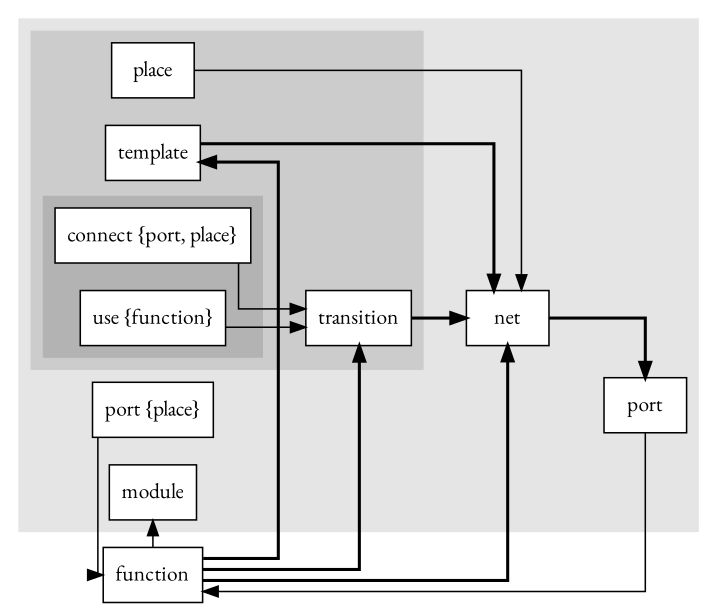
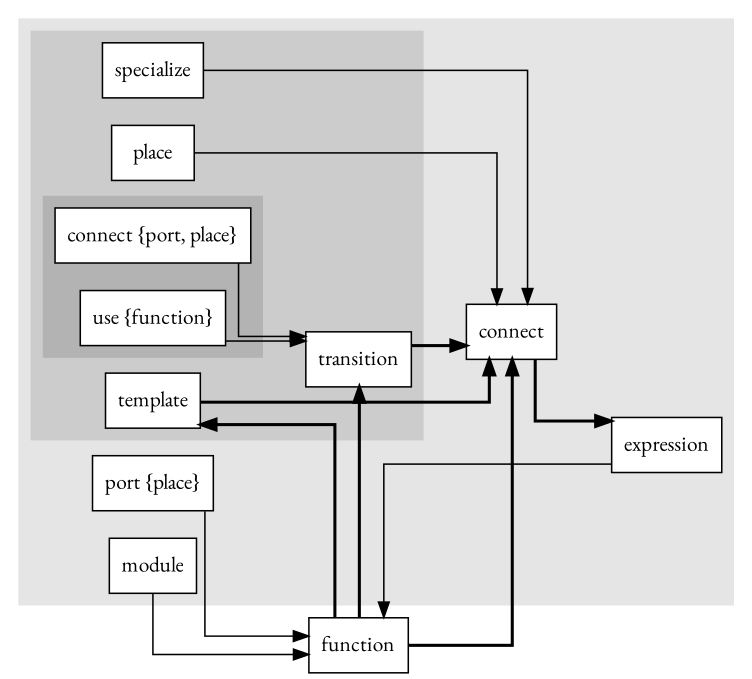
node "specialize": added
node "net": label "net" -> "connect"
node "port": label "port" -> "expression"
edge "function" -> "module": reversed
